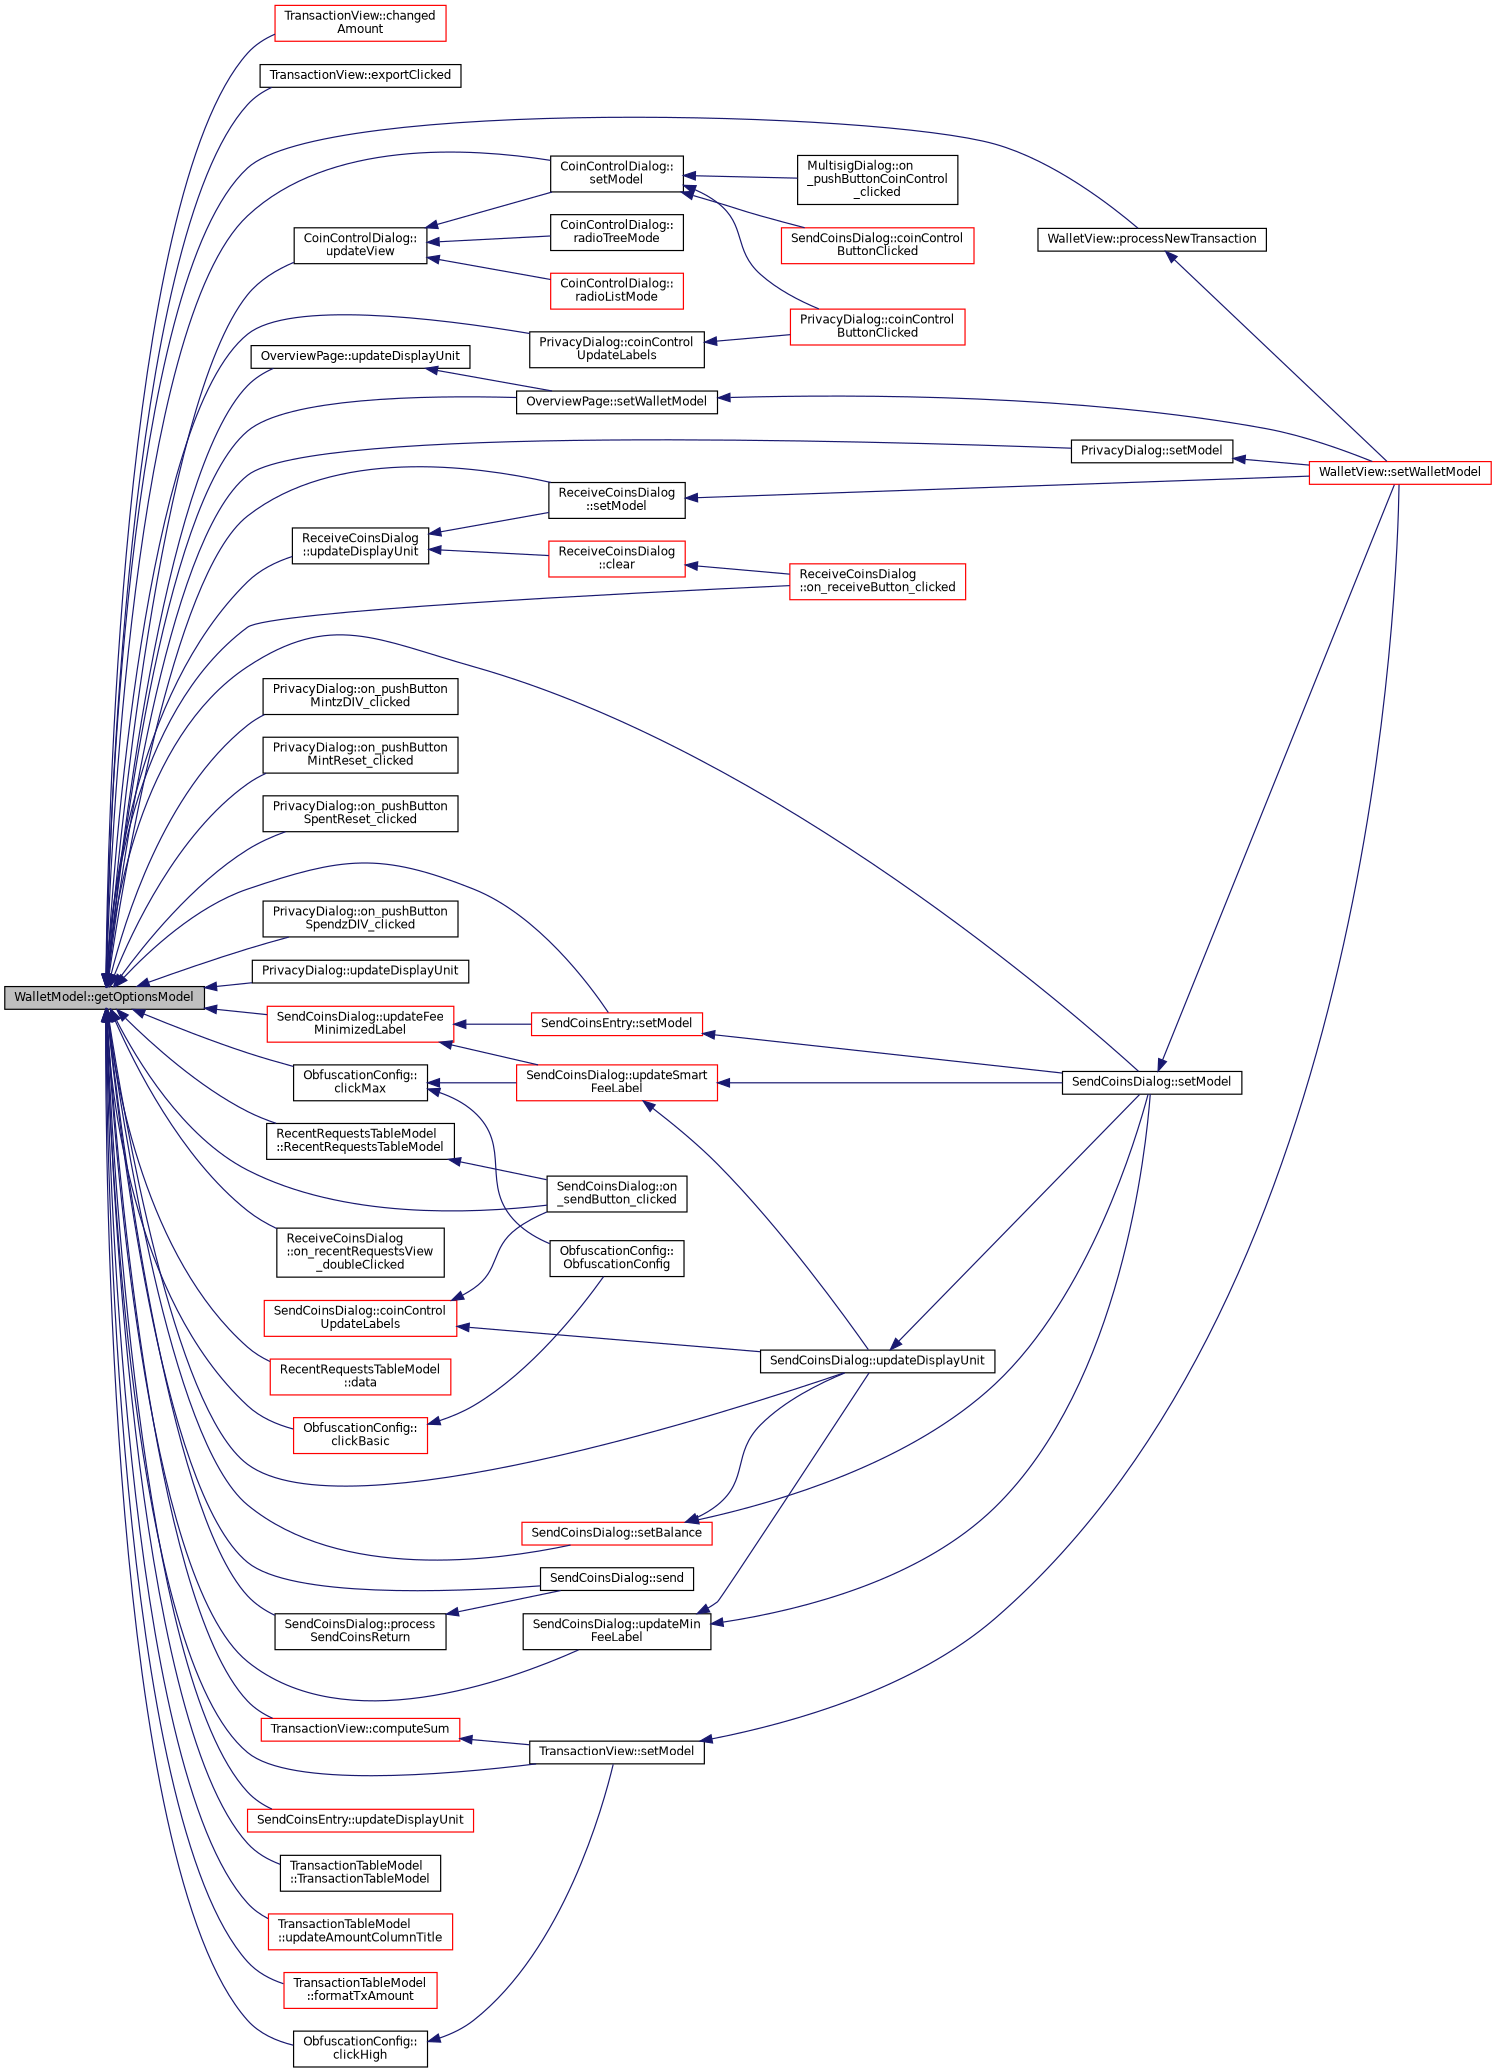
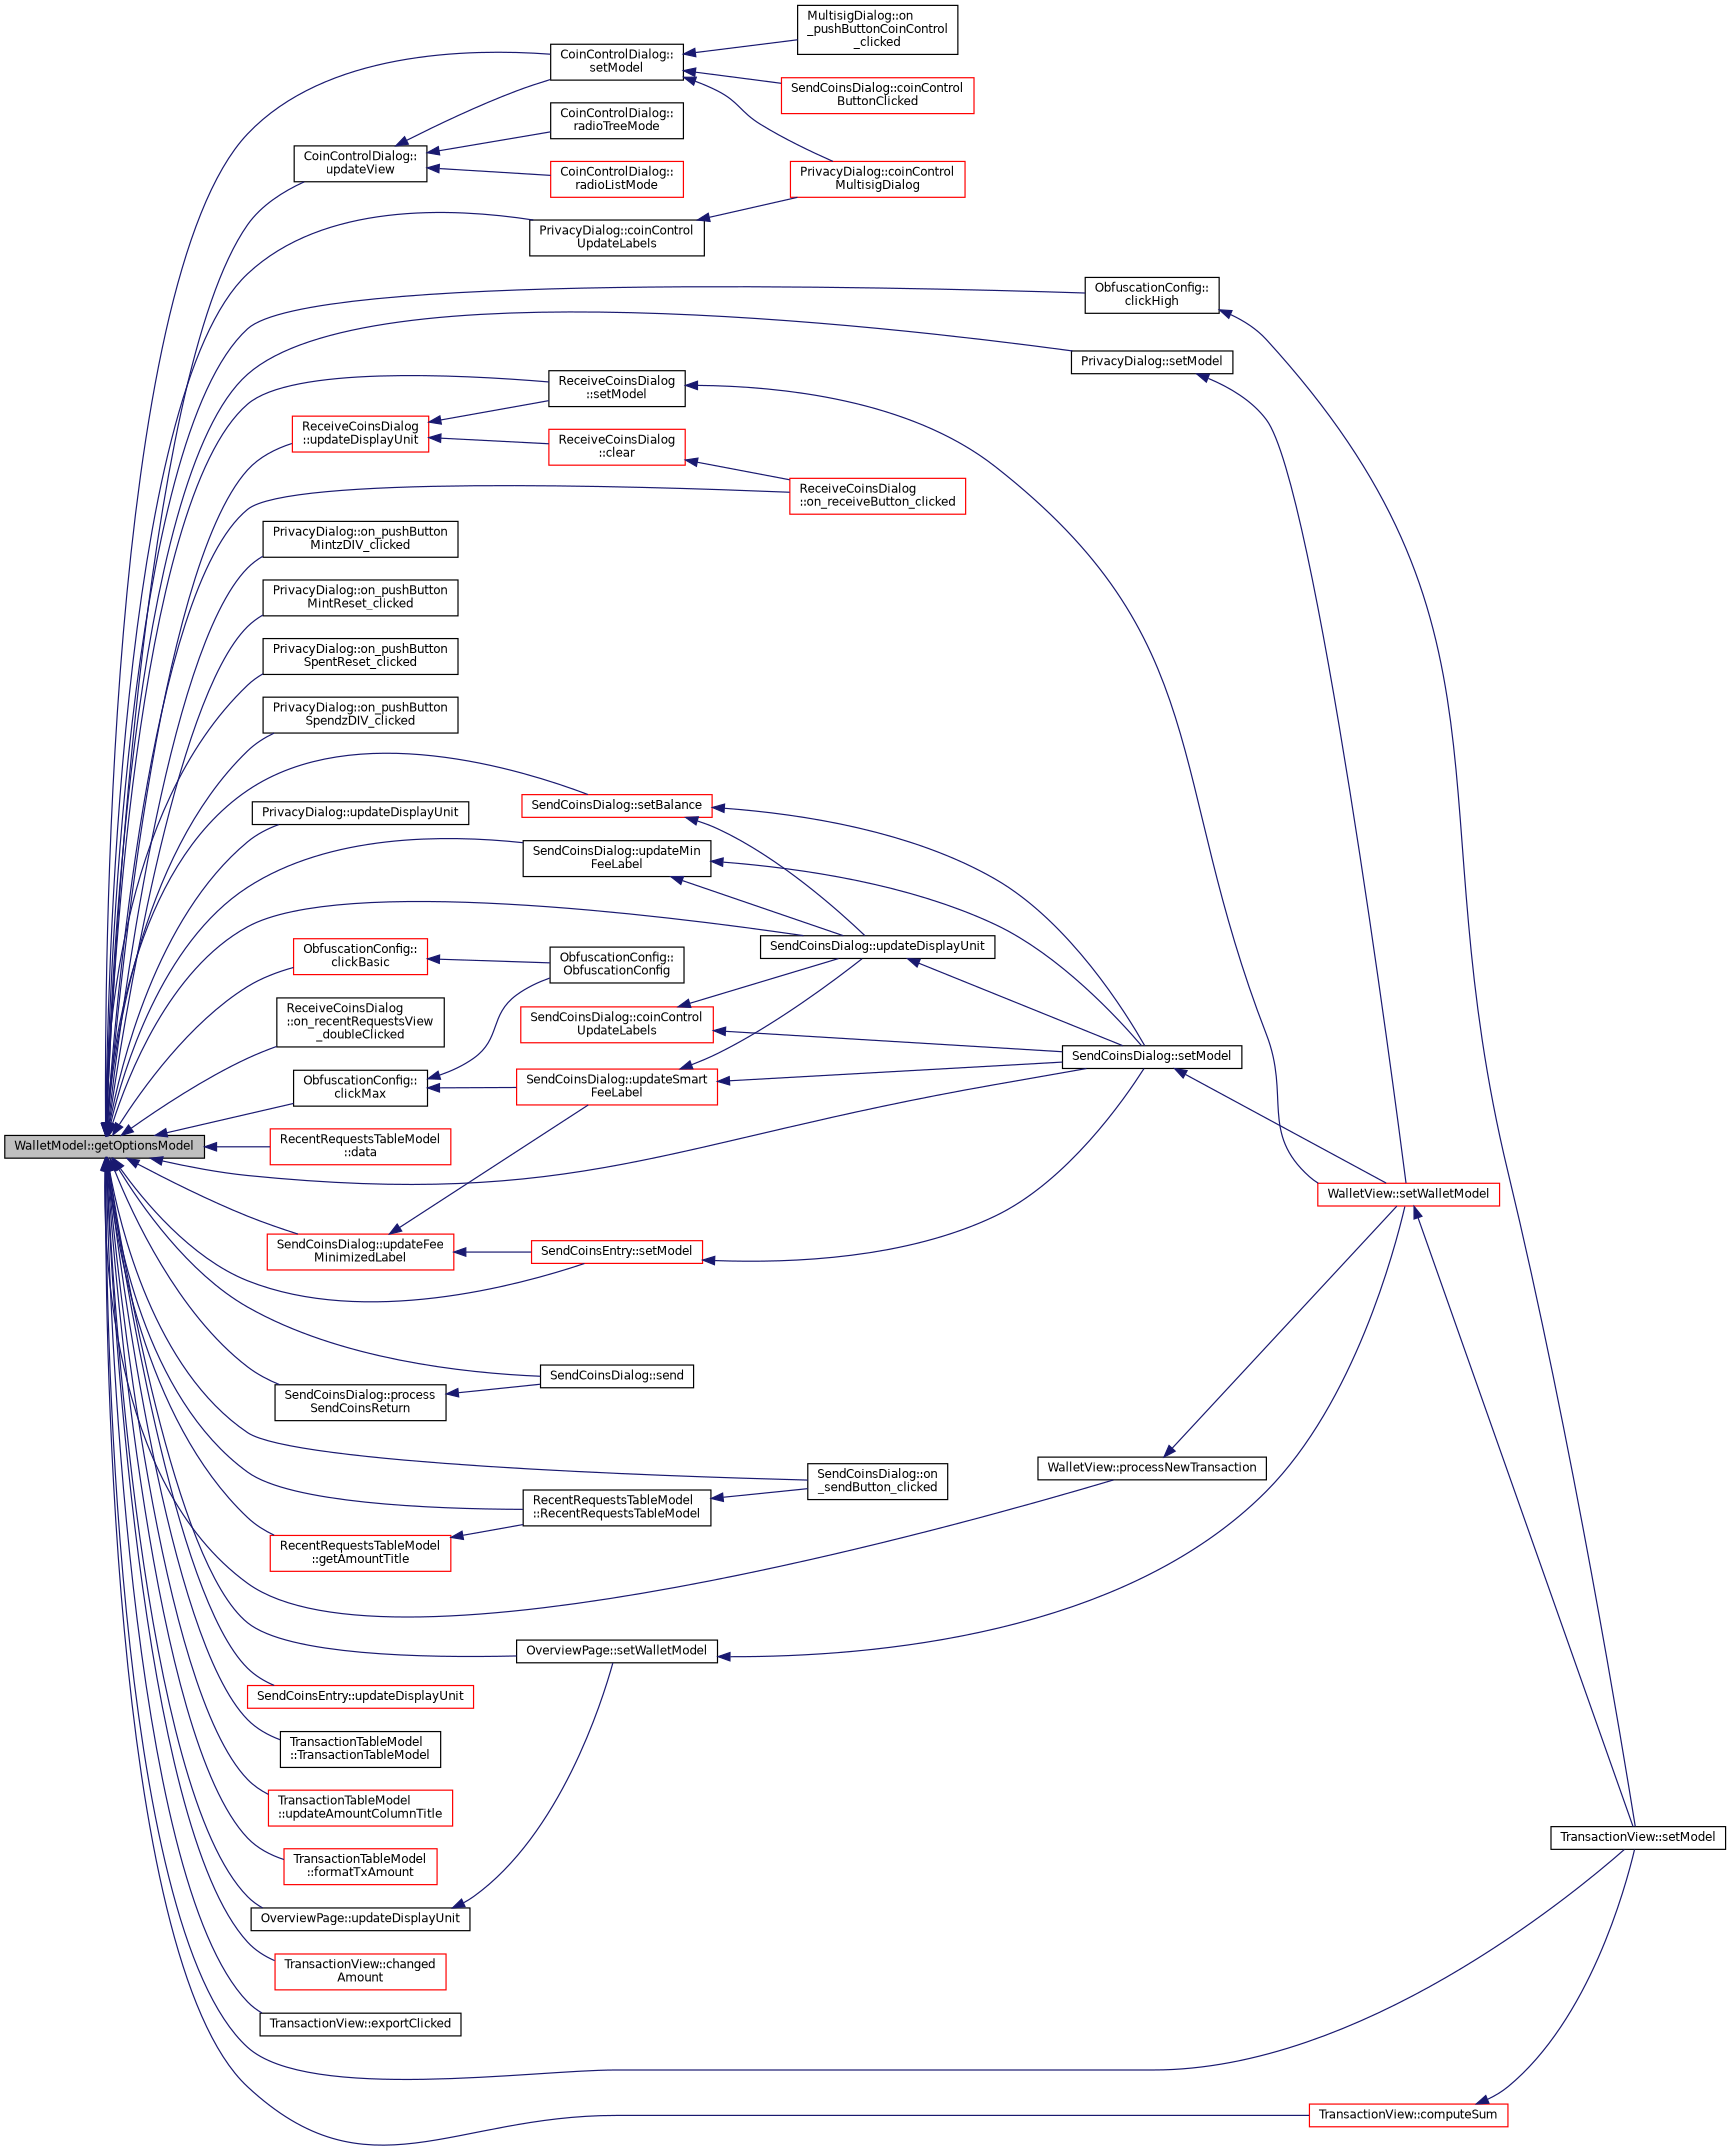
node "PrivacyDialog::coinControl ButtonClicked": label "PrivacyDialog::coinControl ButtonClicked" -> "PrivacyDialog::coinControl MultisigDialog"
node "ReceiveCoinsDialog ::updateDisplayUnit": color black -> red
edge "WalletView::setWalletModel" -> "TransactionView::setModel": reversed
edge "SendCoinsDialog::on _sendButton_clicked" -> "SendCoinsDialog::coinControl UpdateLabels": now "SendCoinsDialog::setModel" -> "SendCoinsDialog::coinControl UpdateLabels"
node "RecentRequestsTableModel ::getAmountTitle": added
